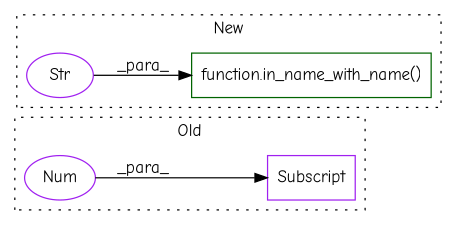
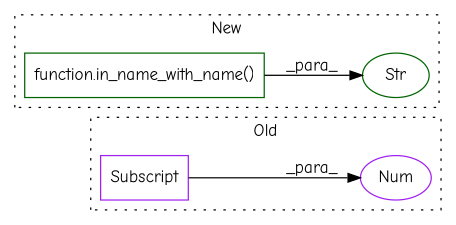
node "Str": color purple -> darkgreen
edge "Str" -> "function.in_name_with_name()": reversed
edge "Num" -> "Subscript": reversed
